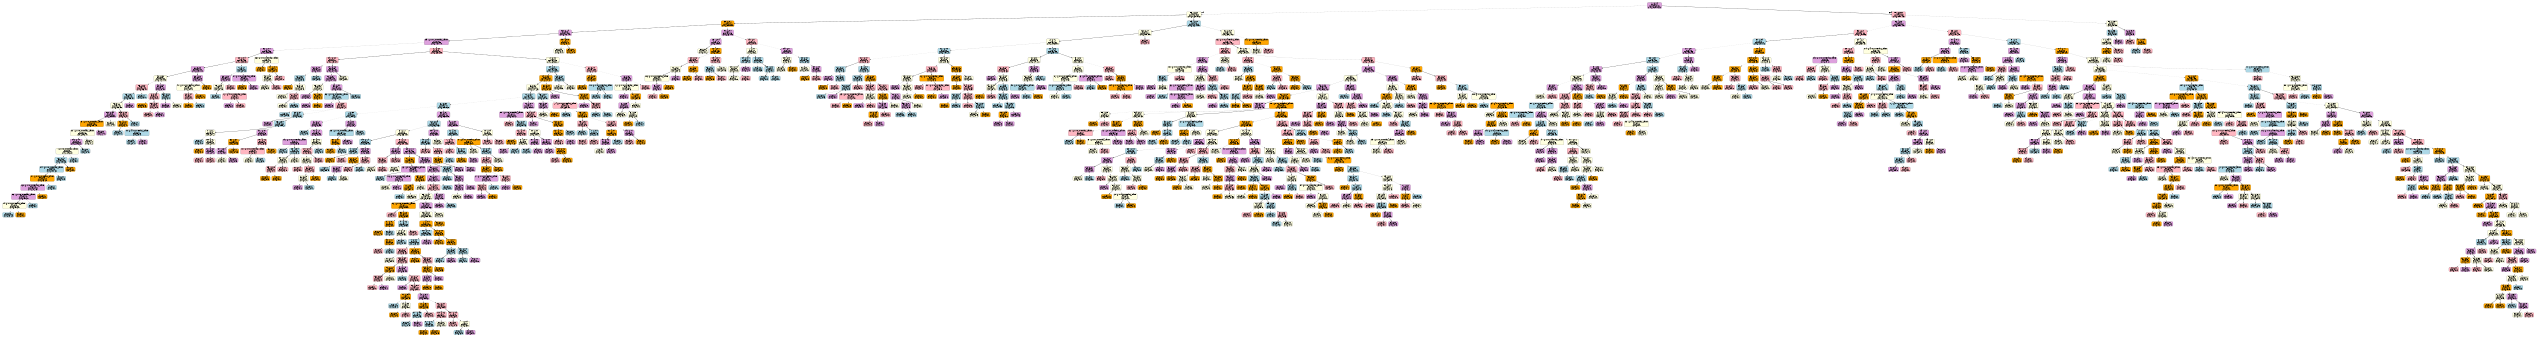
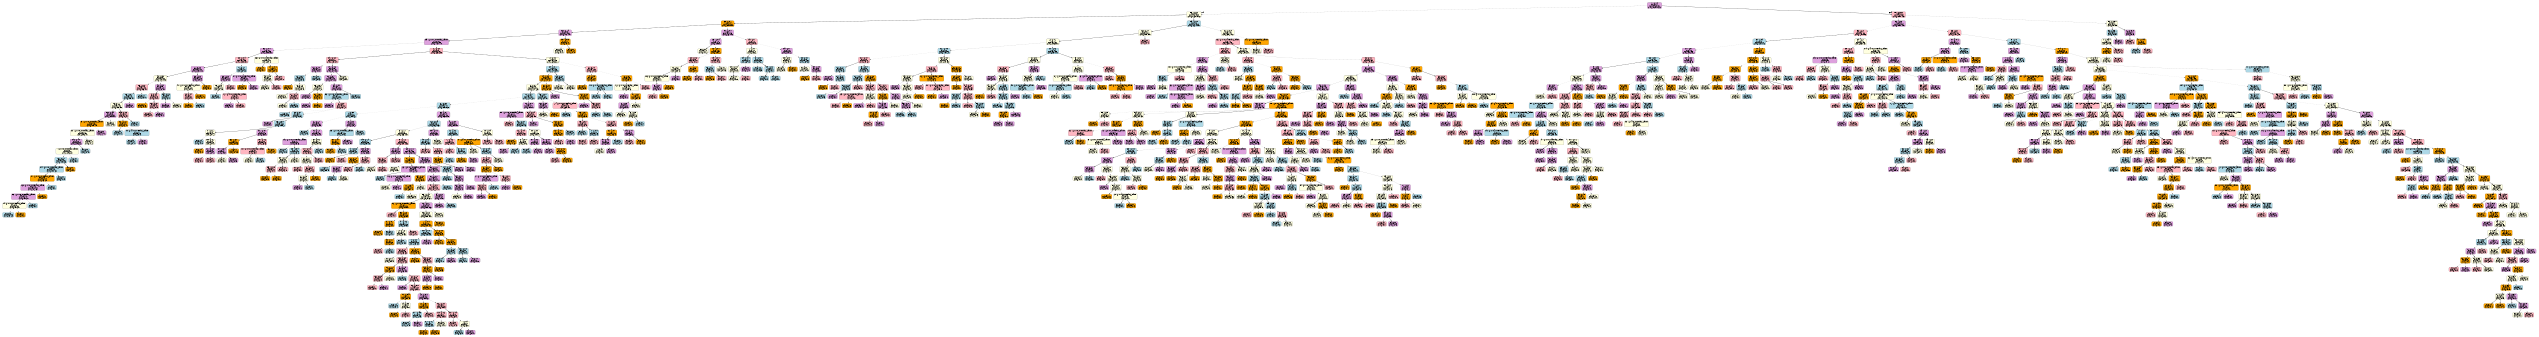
node "48 <= 3.7 gini = 0.3 samples = 28 value = [39, 7]": fillcolor plum -> orange
